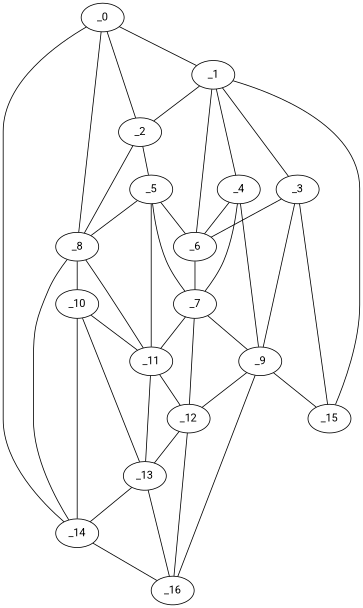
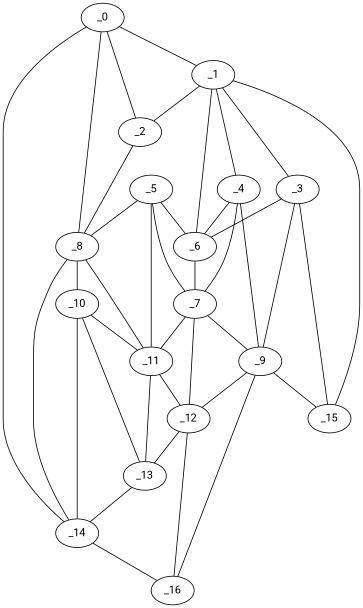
edge "_2" -- "_5": removed
edge "_13" -- "_16": removed
